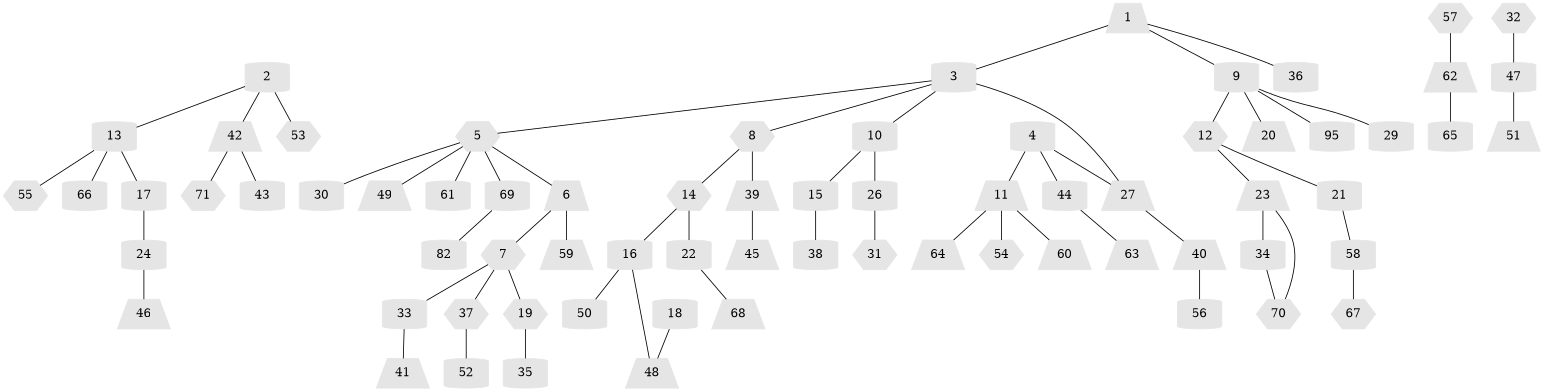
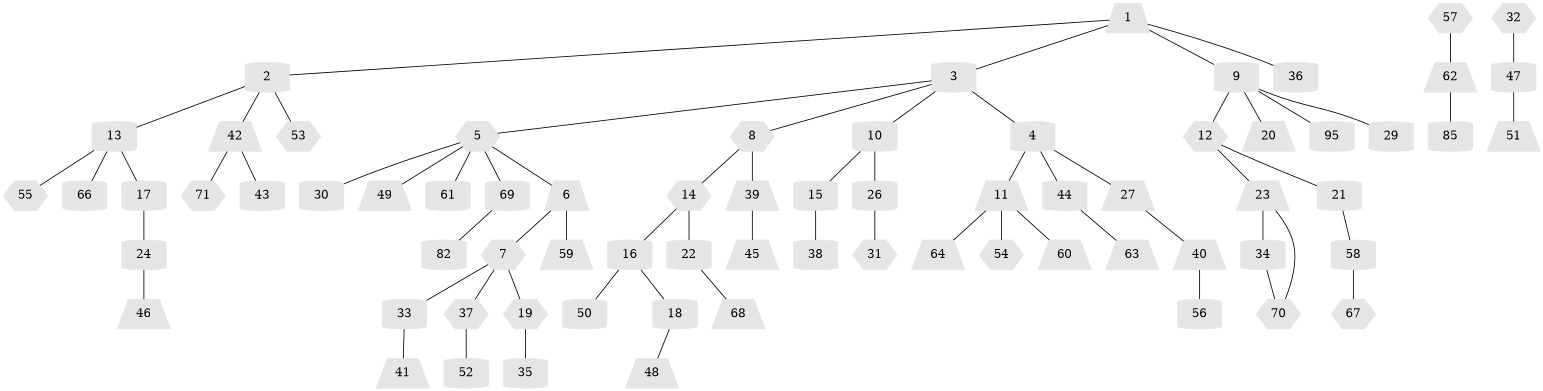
edge "1" -- "2": added
edge "3" -- "27": now "3" -- "4"
node "65": label "65" -> "85"
edge "16" -- "48": now "16" -- "18"
